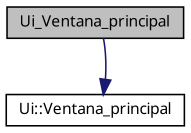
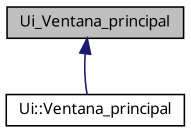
edge "Ui_Ventana_principal" -> "Ui::Ventana_principal": reversed
